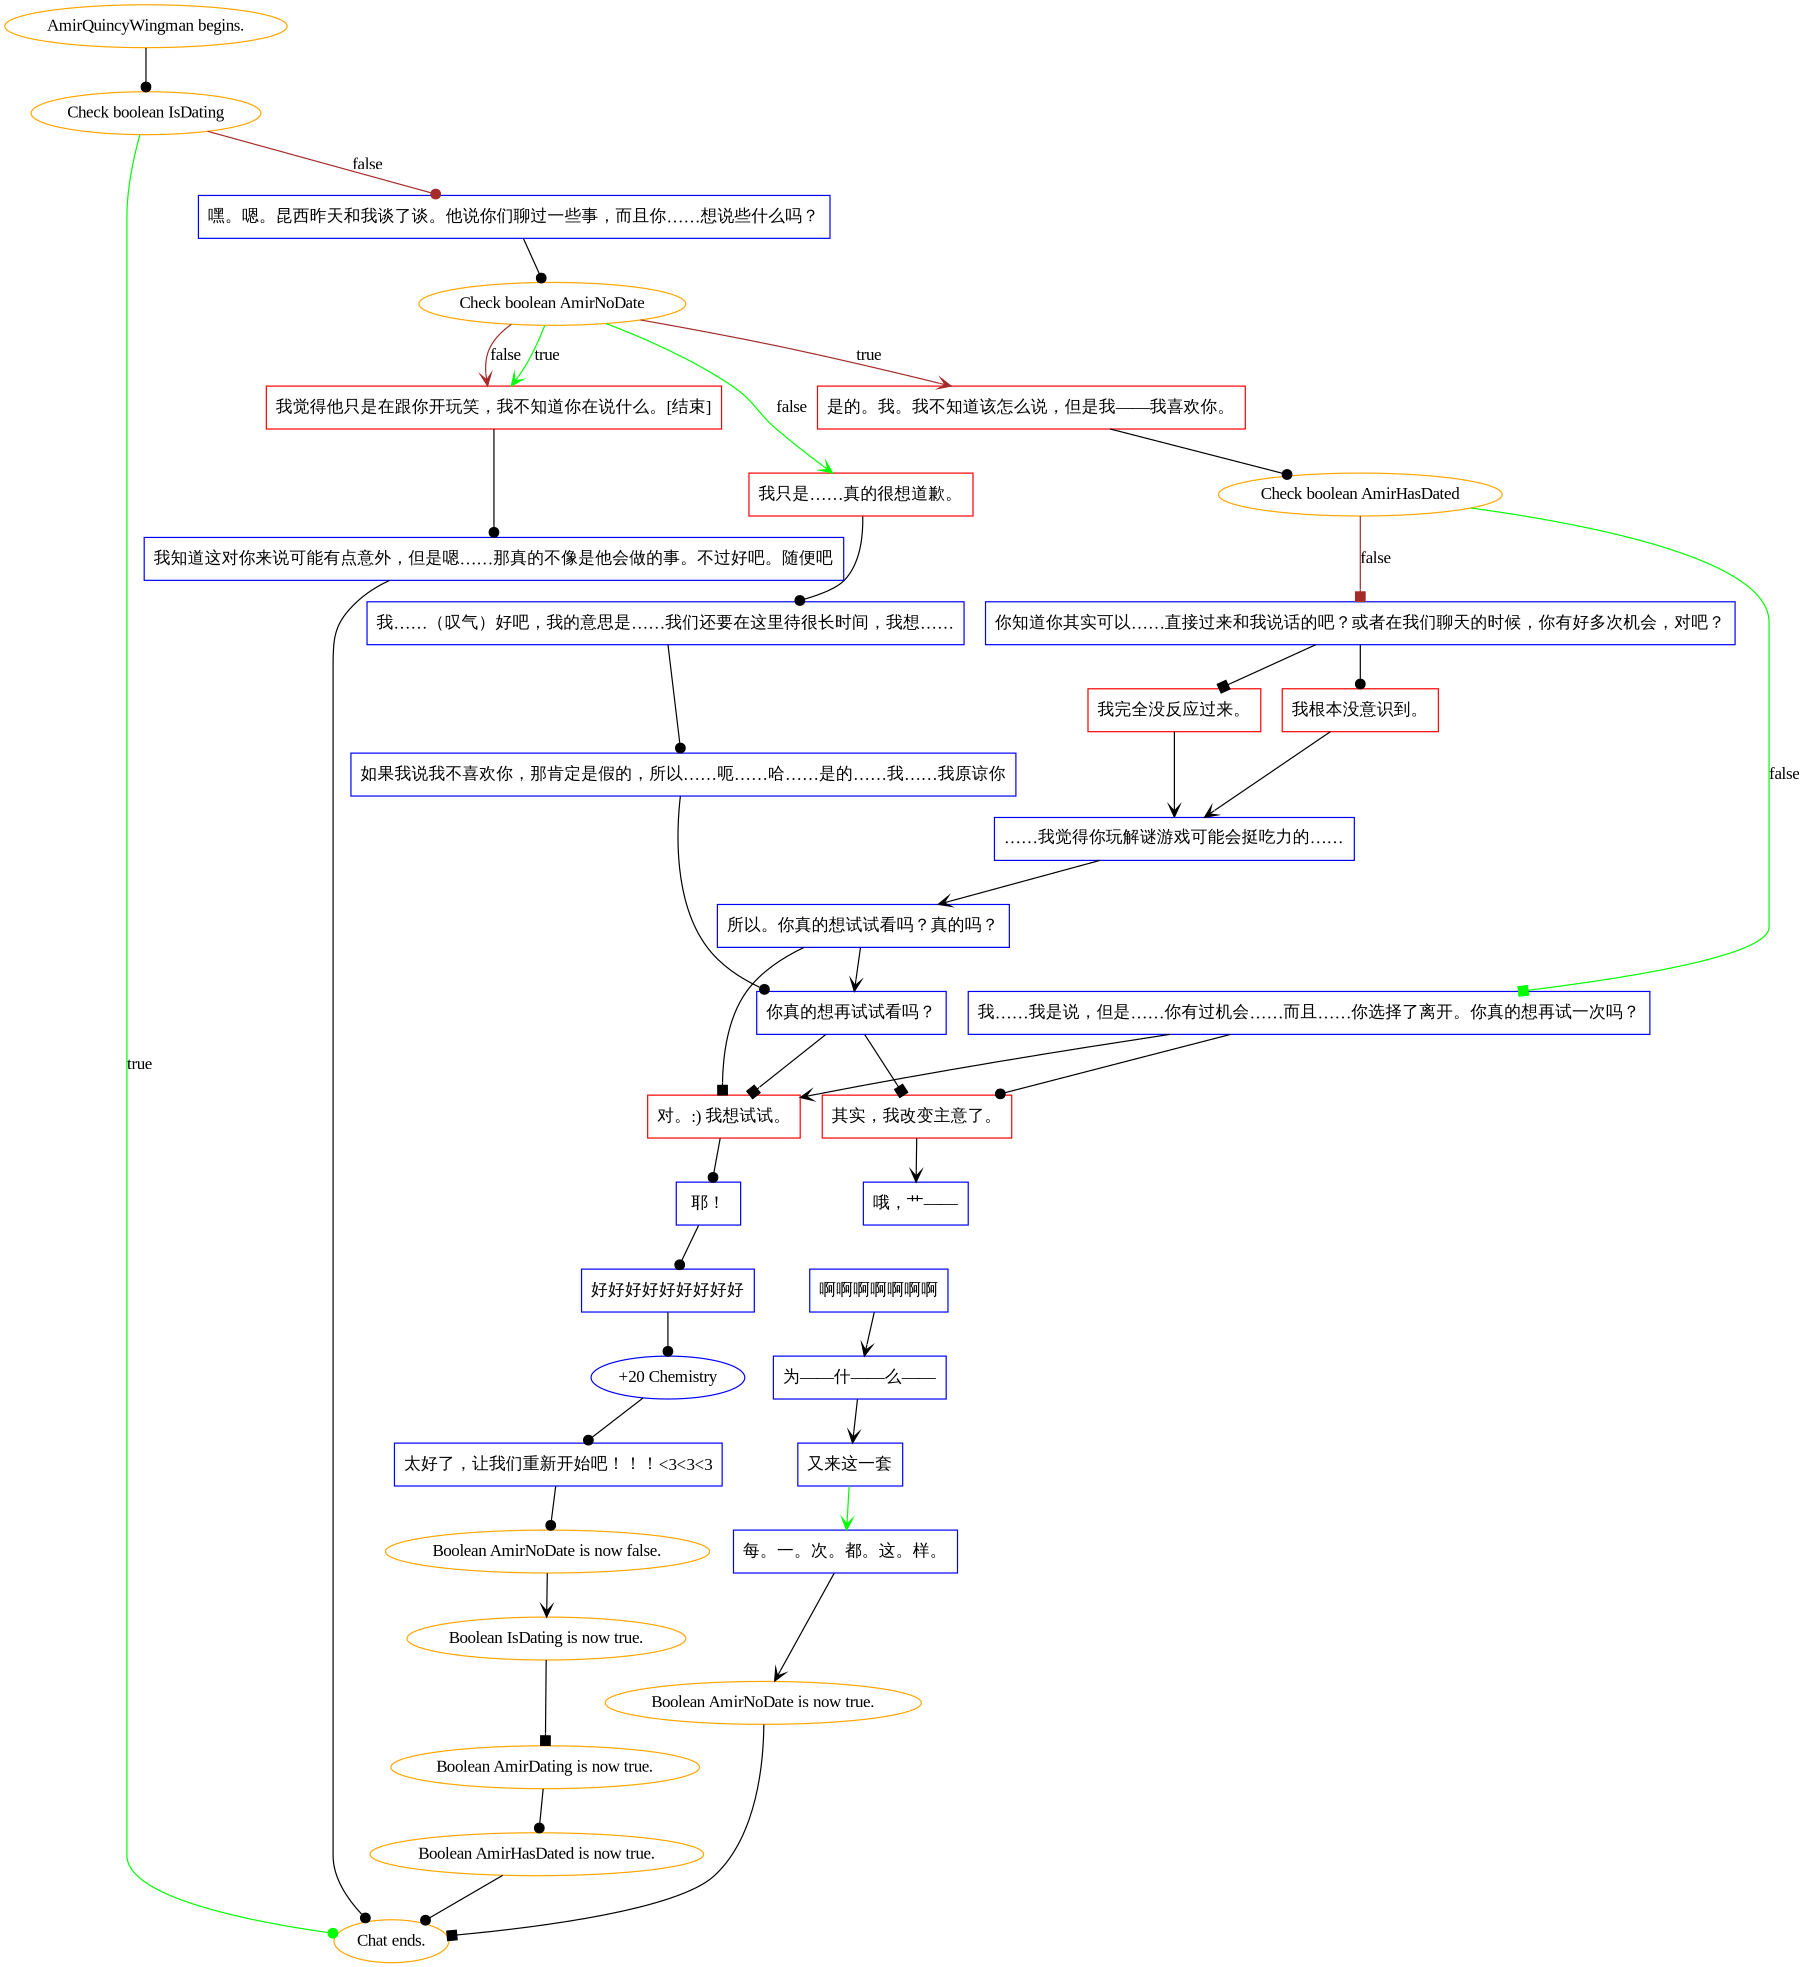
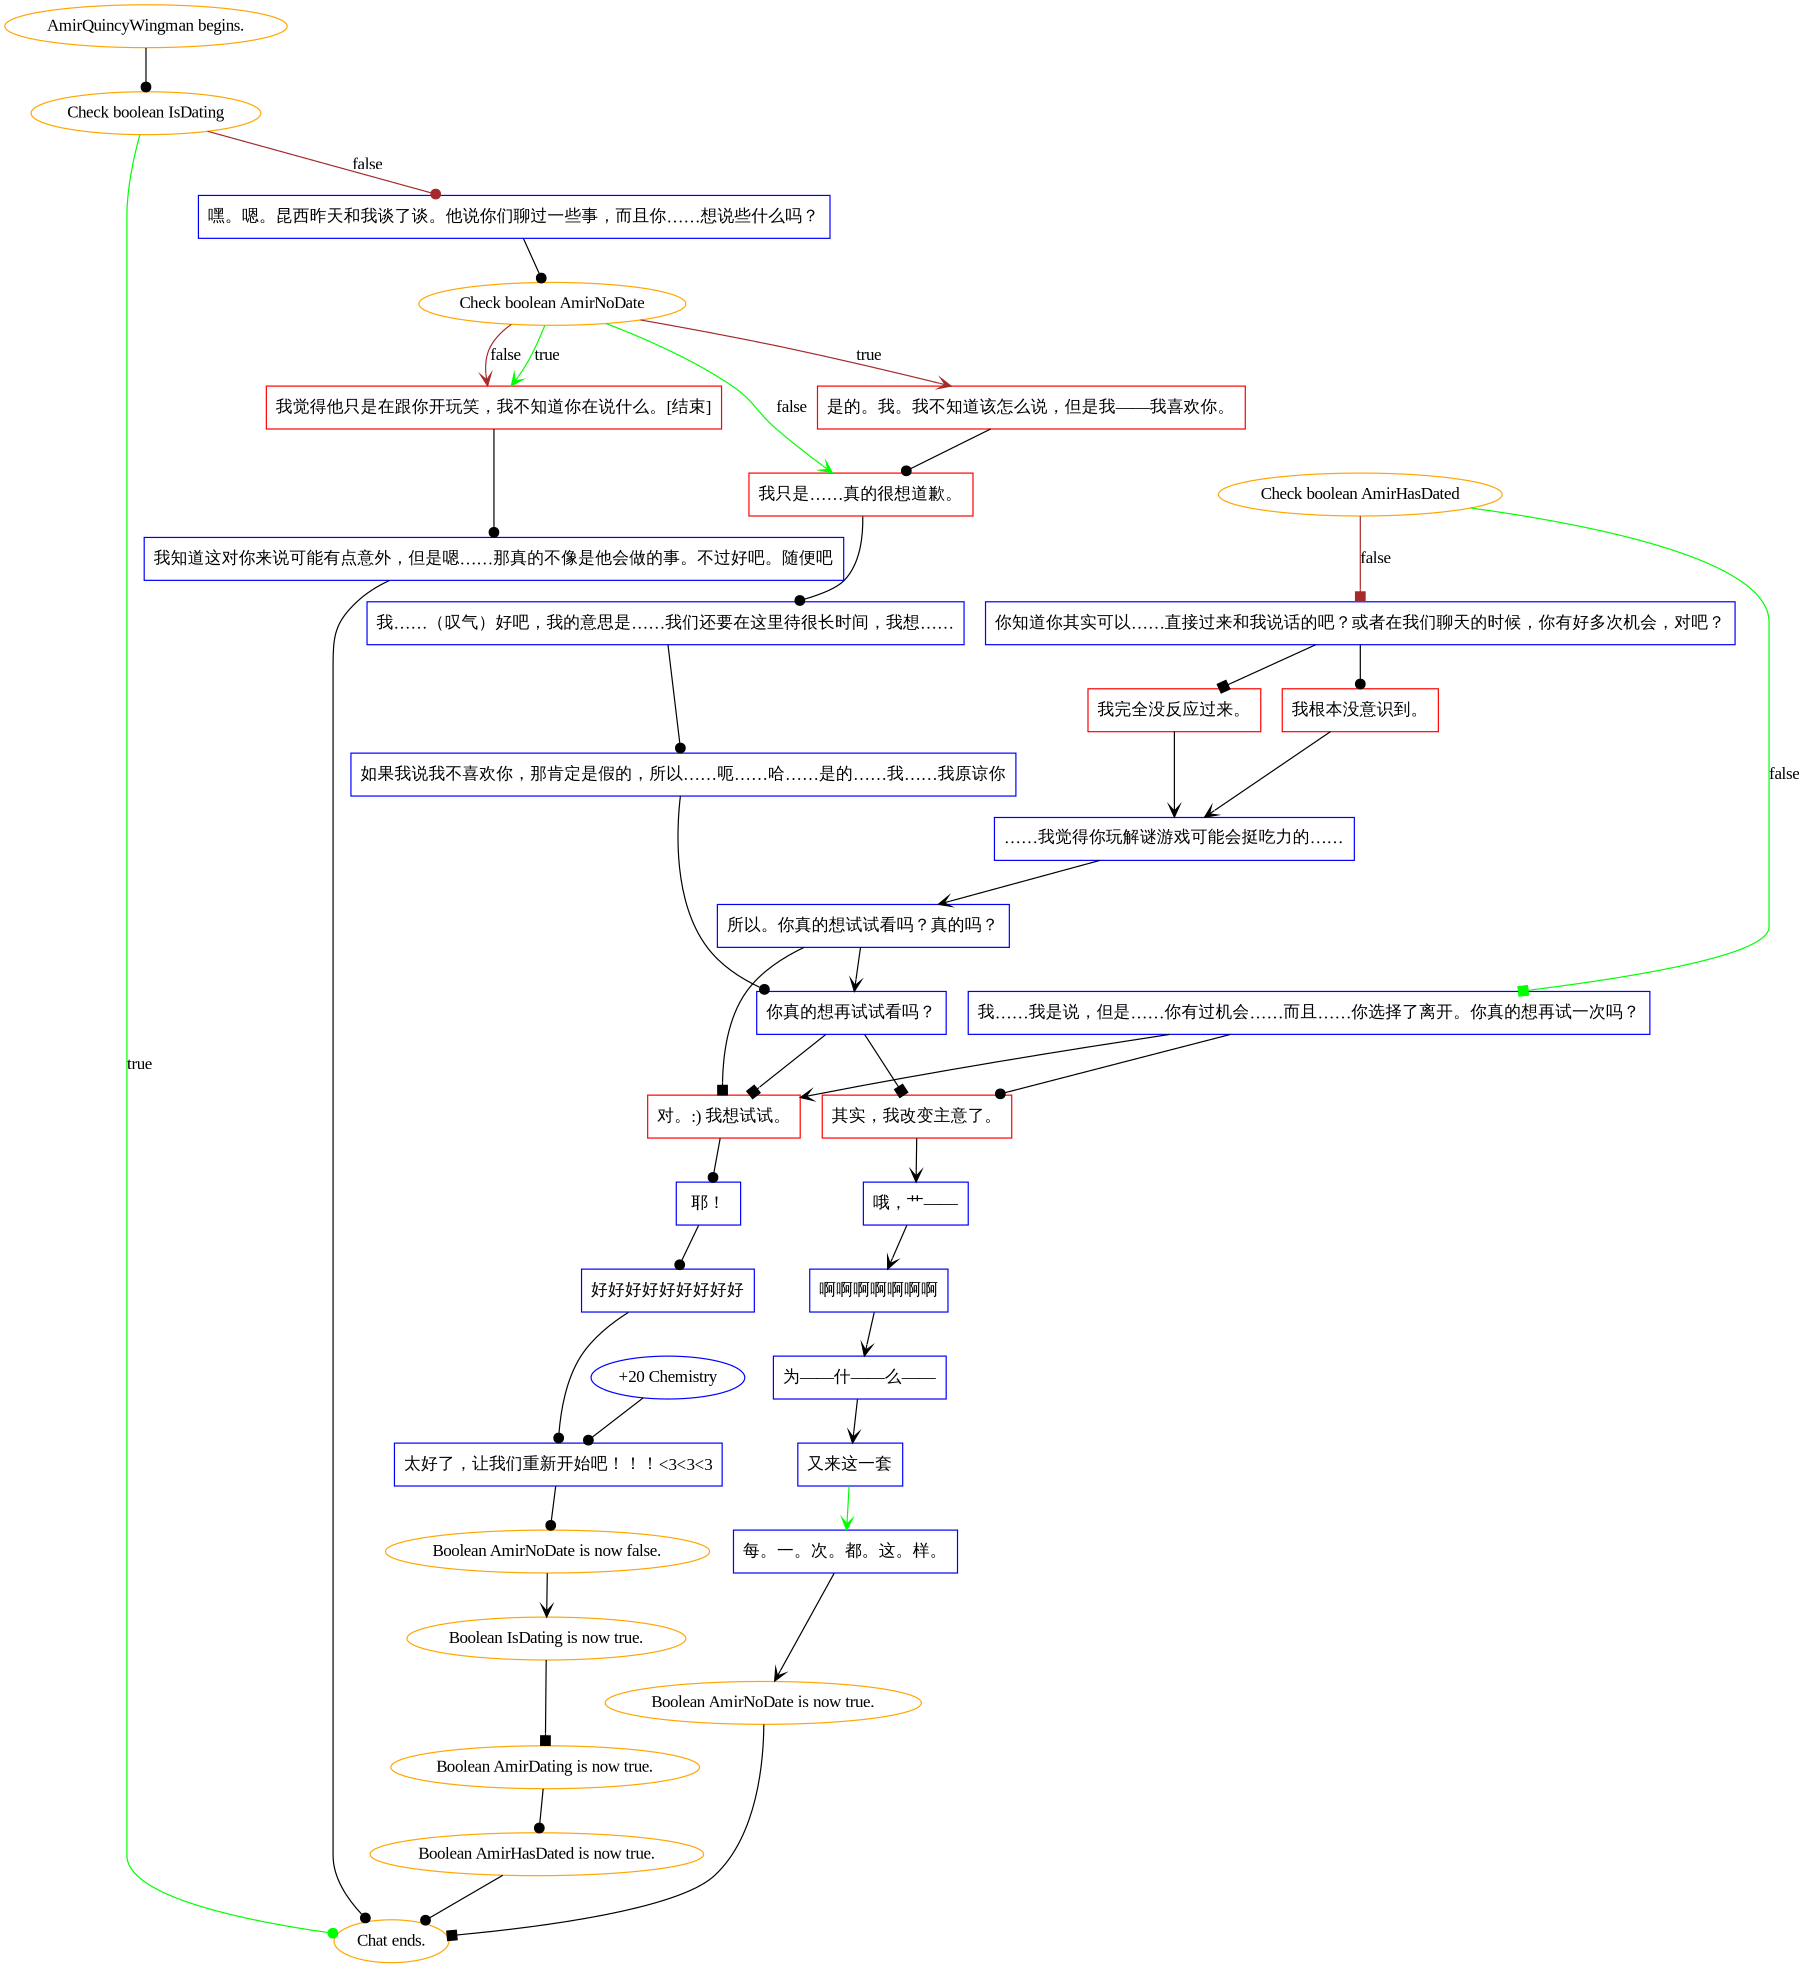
edge "是的。我。我不知道该怎么说，但是我——我喜欢你。" -> "Check boolean AmirHasDated": now "是的。我。我不知道该怎么说，但是我——我喜欢你。" -> "我只是……真的很想道歉。"
edge "哦，艹——" -> "啊啊啊啊啊啊啊": added
edge "好好好好好好好好好" -> "+20 Chemistry": now "好好好好好好好好好" -> "太好了，让我们重新开始吧！！！<3<3<3"
